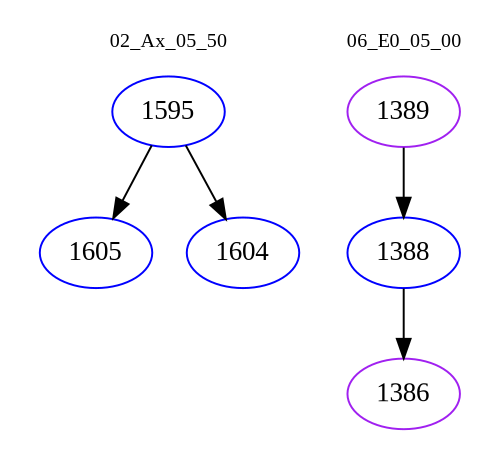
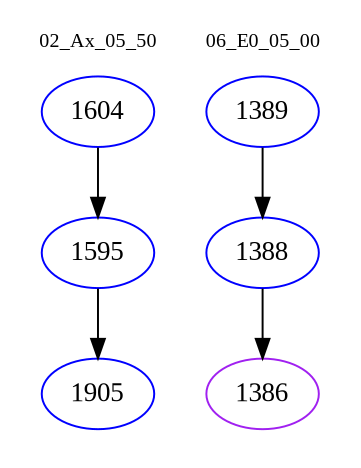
node "1389": color purple -> blue
edge "1595" -> "1604": reversed
node "1605": label "1605" -> "1905"
